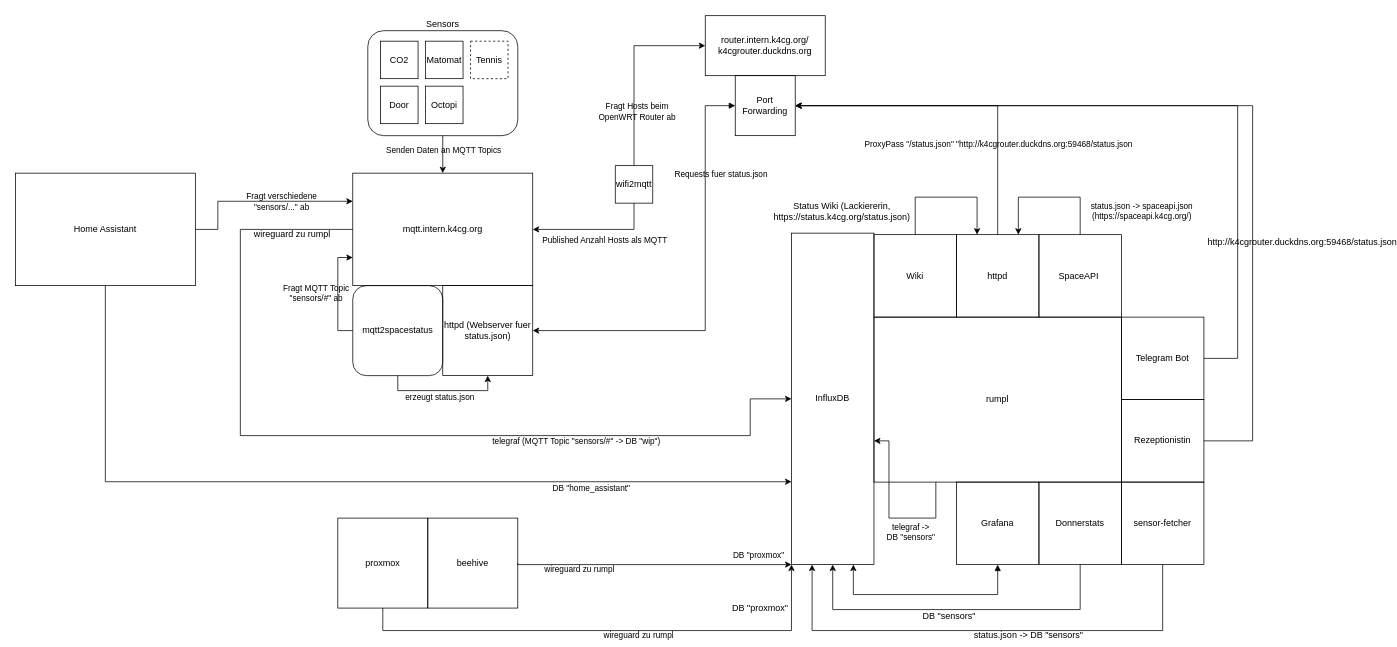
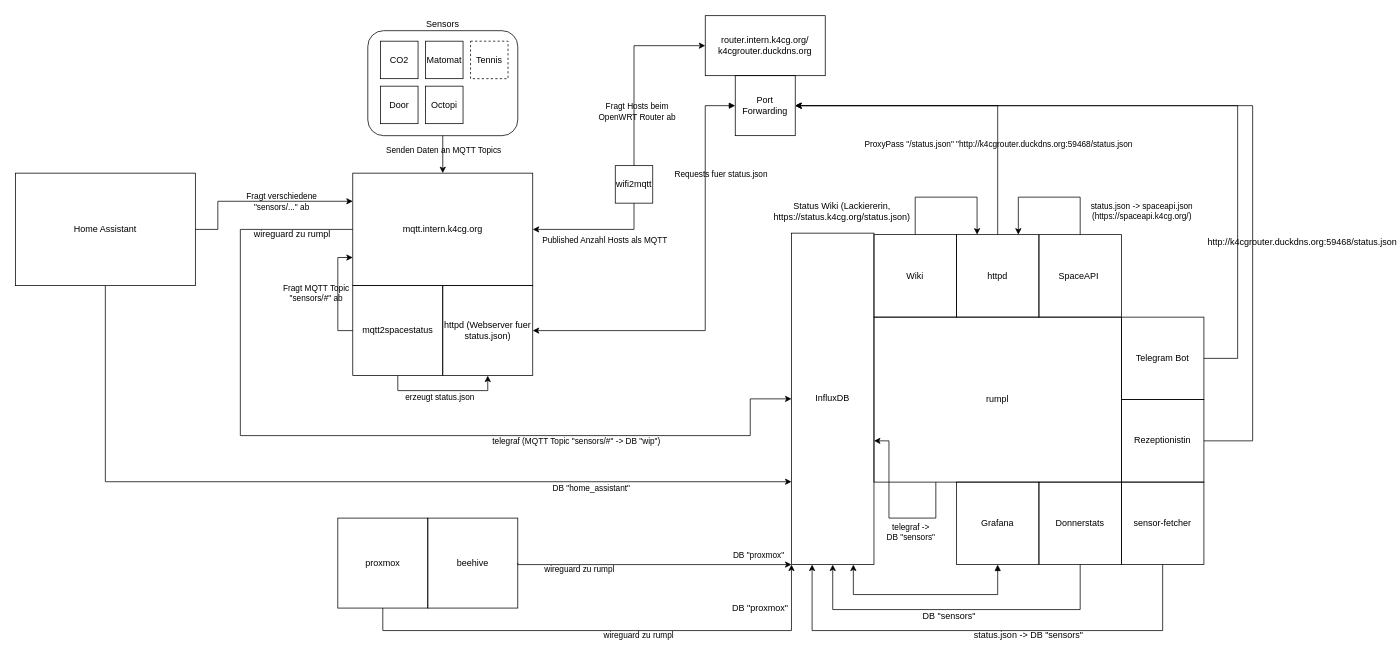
node "mqtt2spacestatus": shape rounded rectangle -> rectangle
